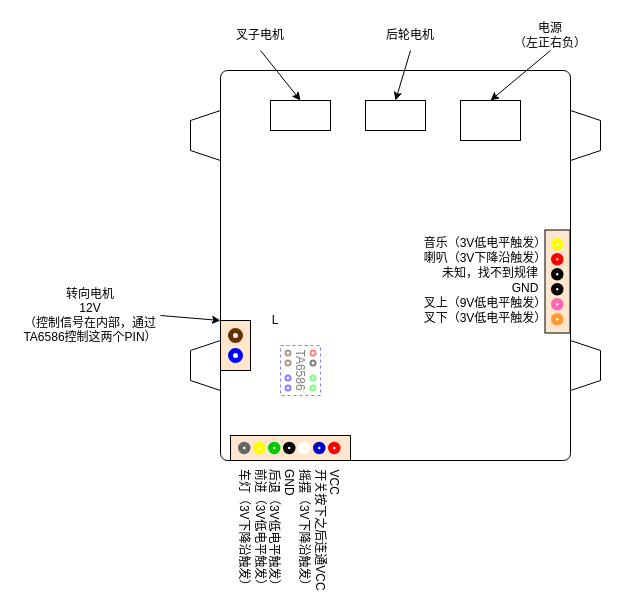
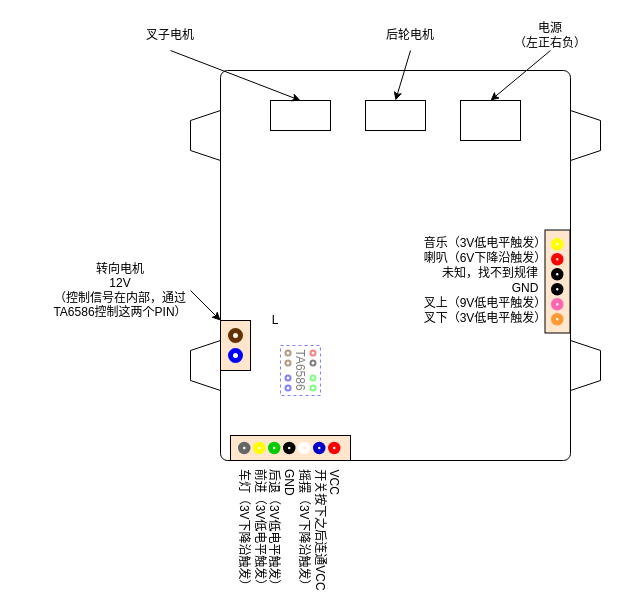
node "叉子电机": moved (261, 36) -> (171, 36)
node "喇叭（3V下降沿触发）": label "喇叭（3V下降沿触发）" -> "喇叭（6V下降沿触发）"
node "转向电机 12V （控制信号在内部，通过TA6586控制这两个PIN）": moved (91, 316) -> (121, 291)
